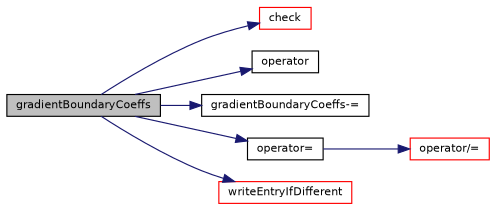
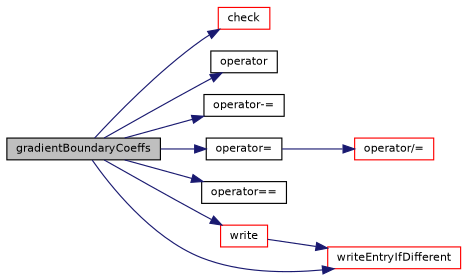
node "gradientBoundaryCoeffs-=": label "gradientBoundaryCoeffs-=" -> "operator-="
node "operator==": added
node "write": added
